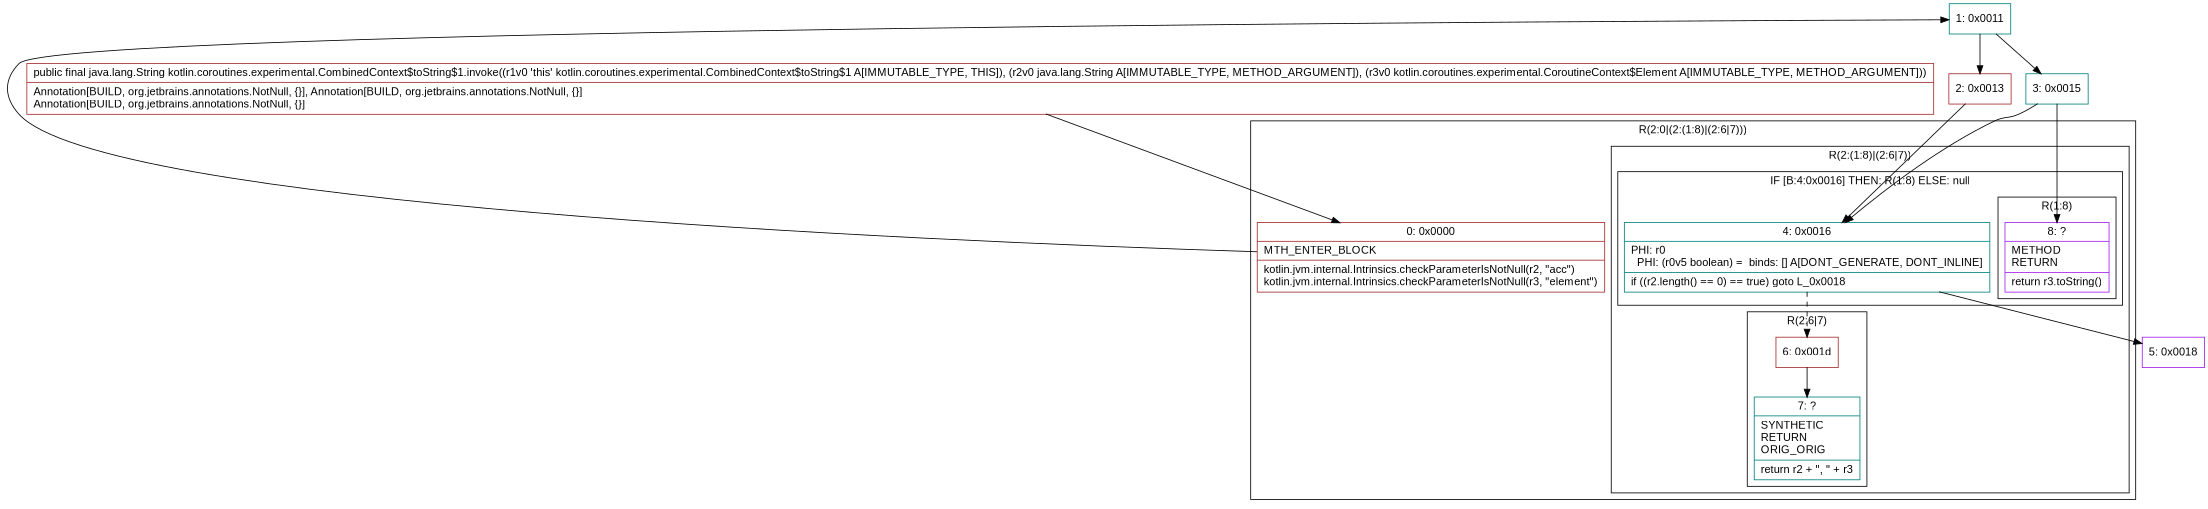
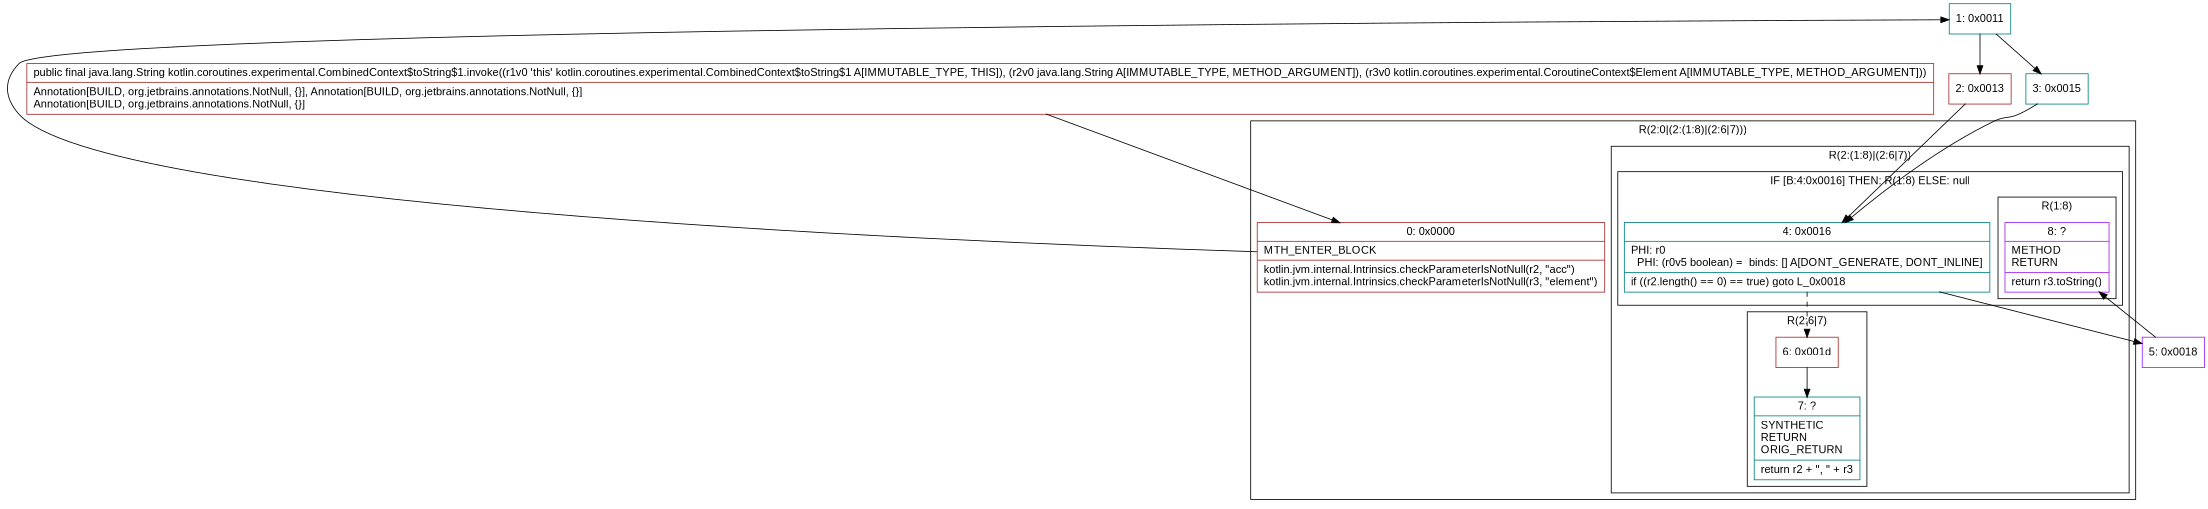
edge "3: 0x0015" -> "8: ?": now "5: 0x0018" -> "8: ?"
node "7: ?": text "ORIG_ORIG" -> "ORIG_RETURN"
